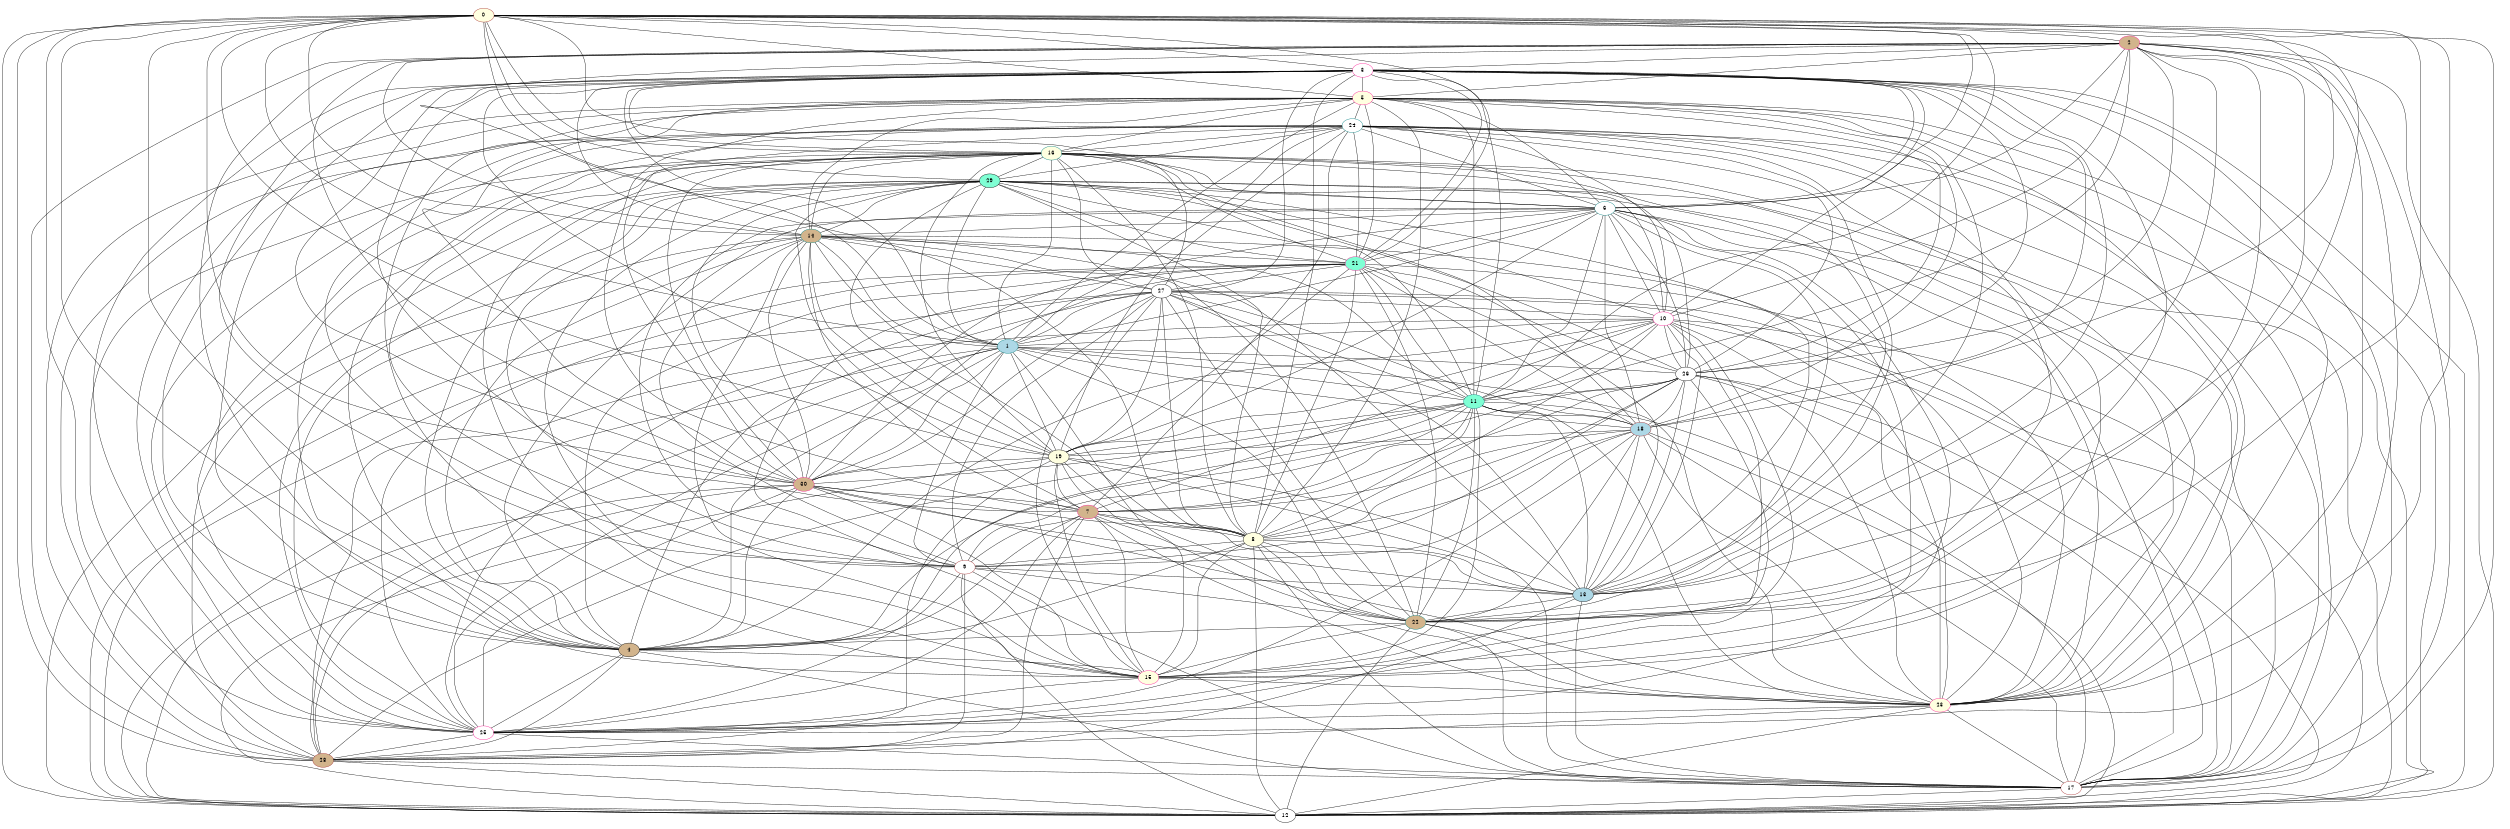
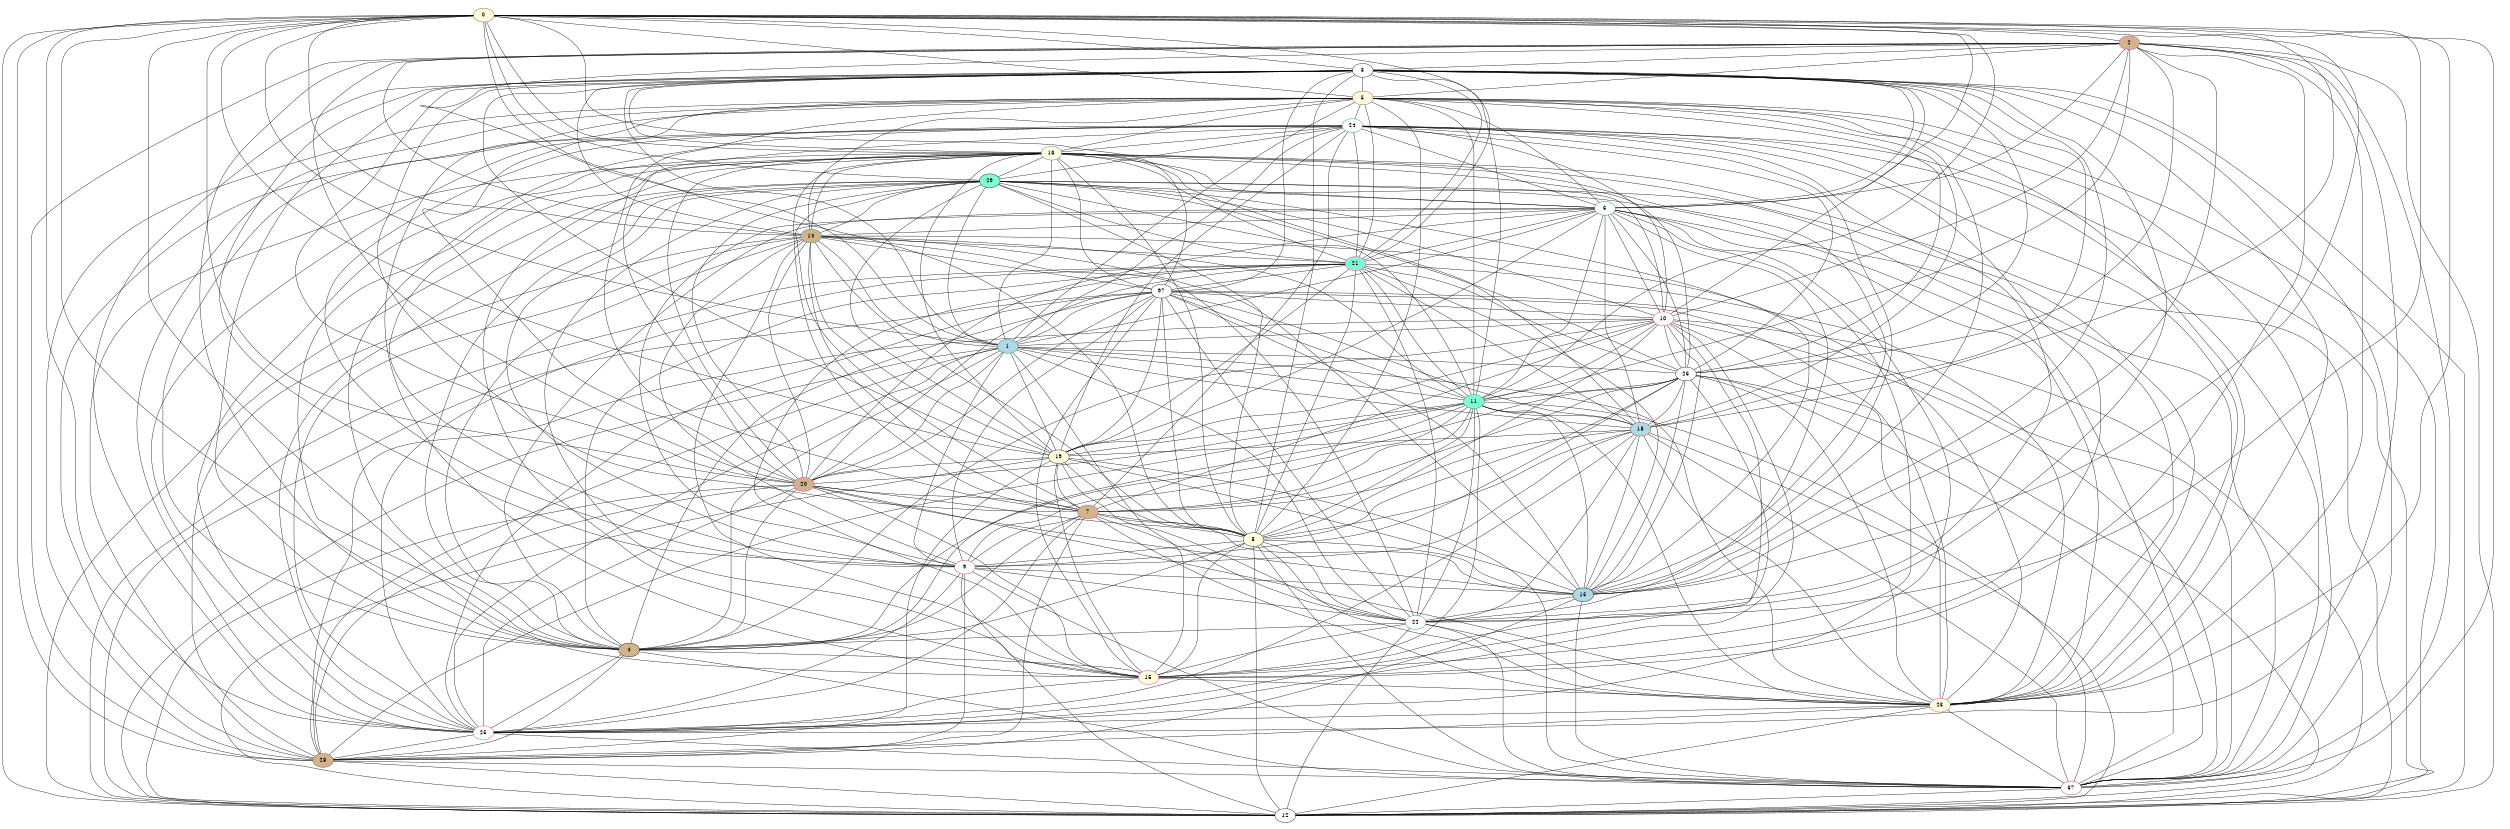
node "3": color deeppink -> black
node "5": color deeppink -> brown
node "27": label "27" -> "97"
node "30": label "30" -> "20"
edge "2" -- "22": removed
edge "7" -- "15": now "7" -- "16"
node "22": fillcolor tan -> white
node "17": label "17" -> "67"
